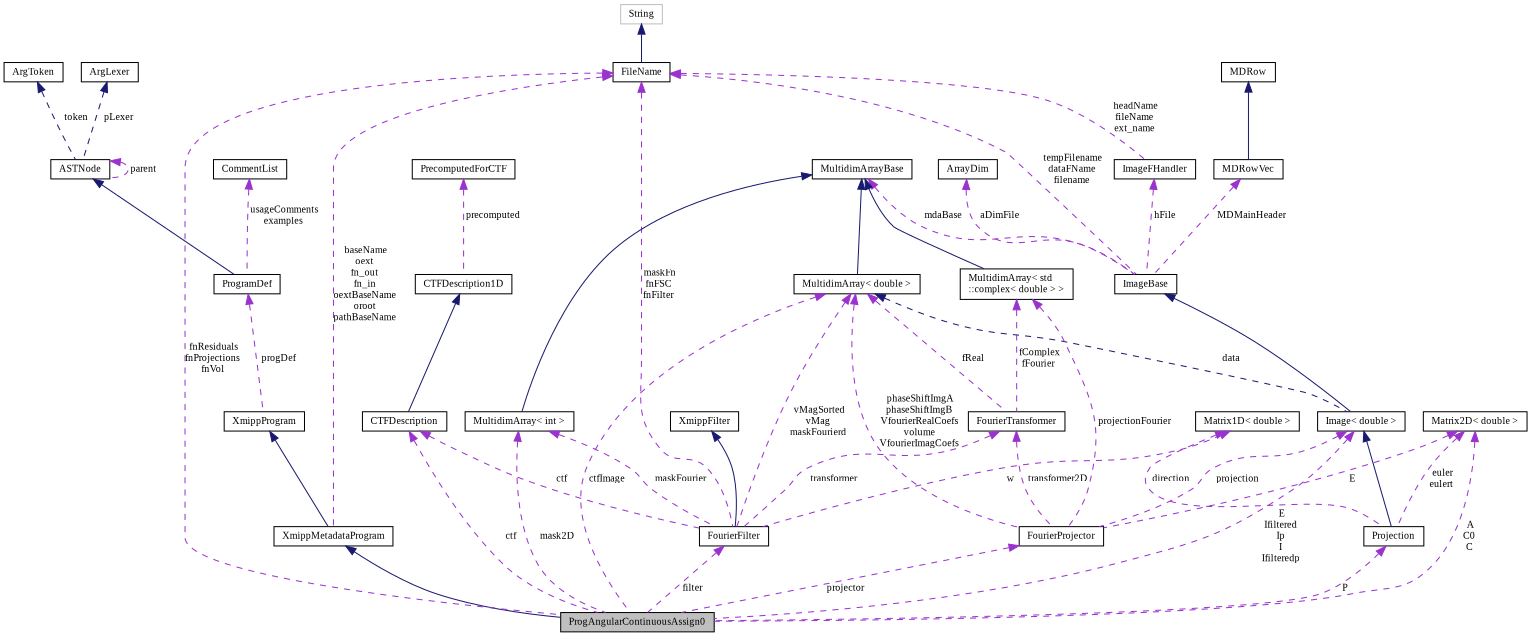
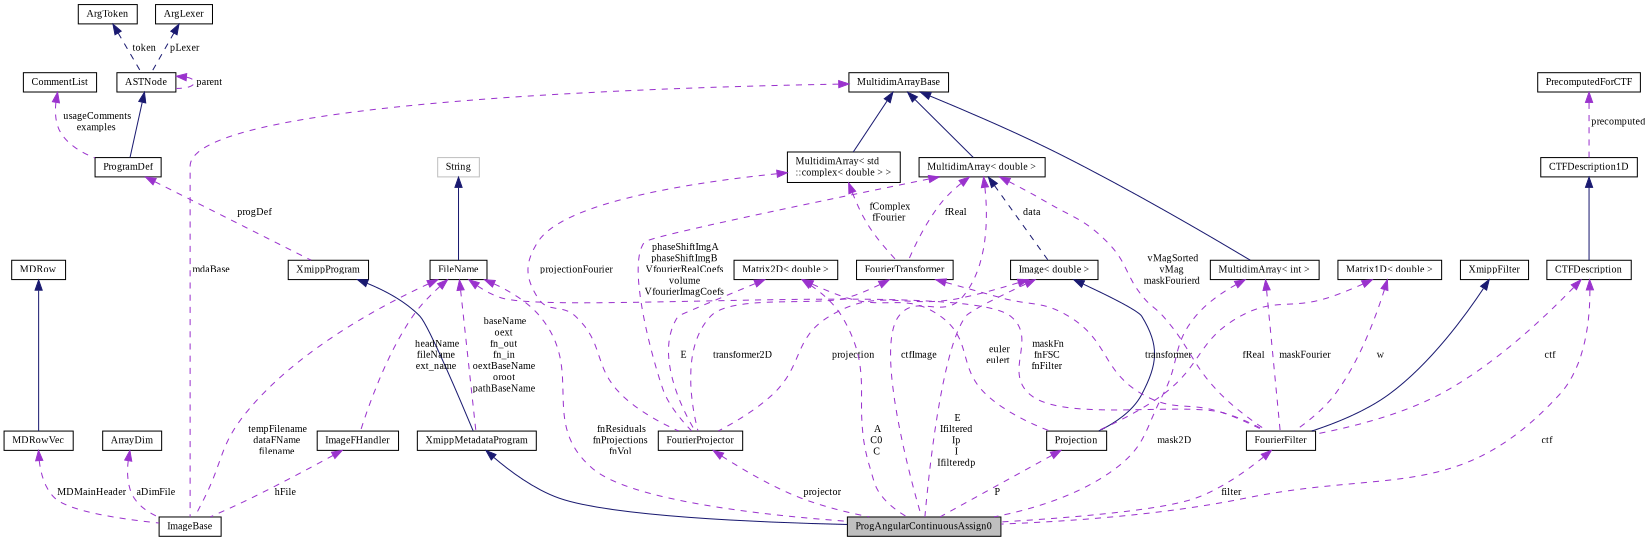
edge "Image< double >" -> "ImageBase": removed
edge "Projection" -> "Matrix1D< double >": label " direction" -> " fReal"
